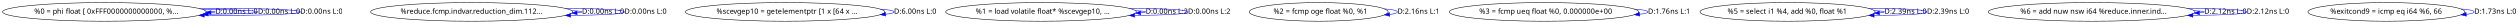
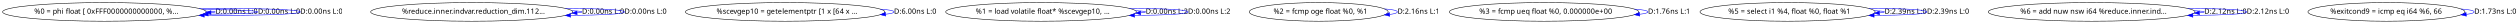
node "%reduce.fcmp.indvar.reduction_dim.112...": label "%reduce.fcmp.indvar.reduction_dim.112..." -> "%reduce.inner.indvar.reduction_dim.112..."
node "%5 = select i1 %4, add %0, float %1": label "%5 = select i1 %4, add %0, float %1" -> "%5 = select i1 %4, float %0, float %1"
